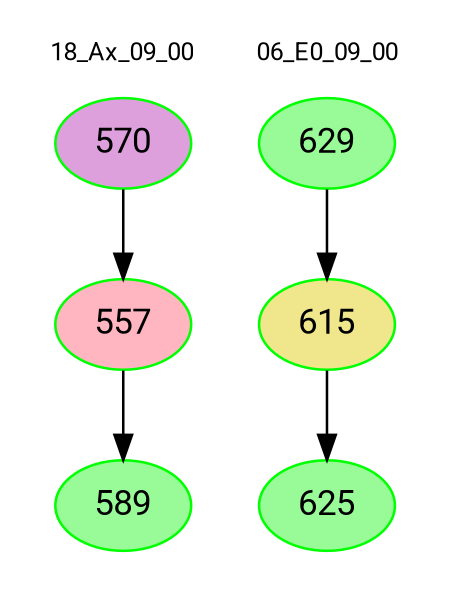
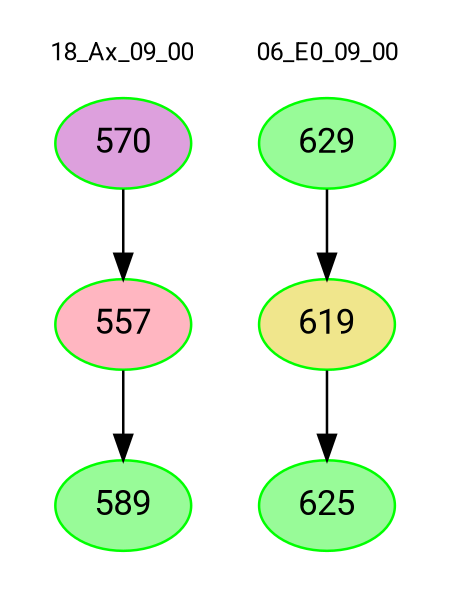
node "615": label "615" -> "619"
